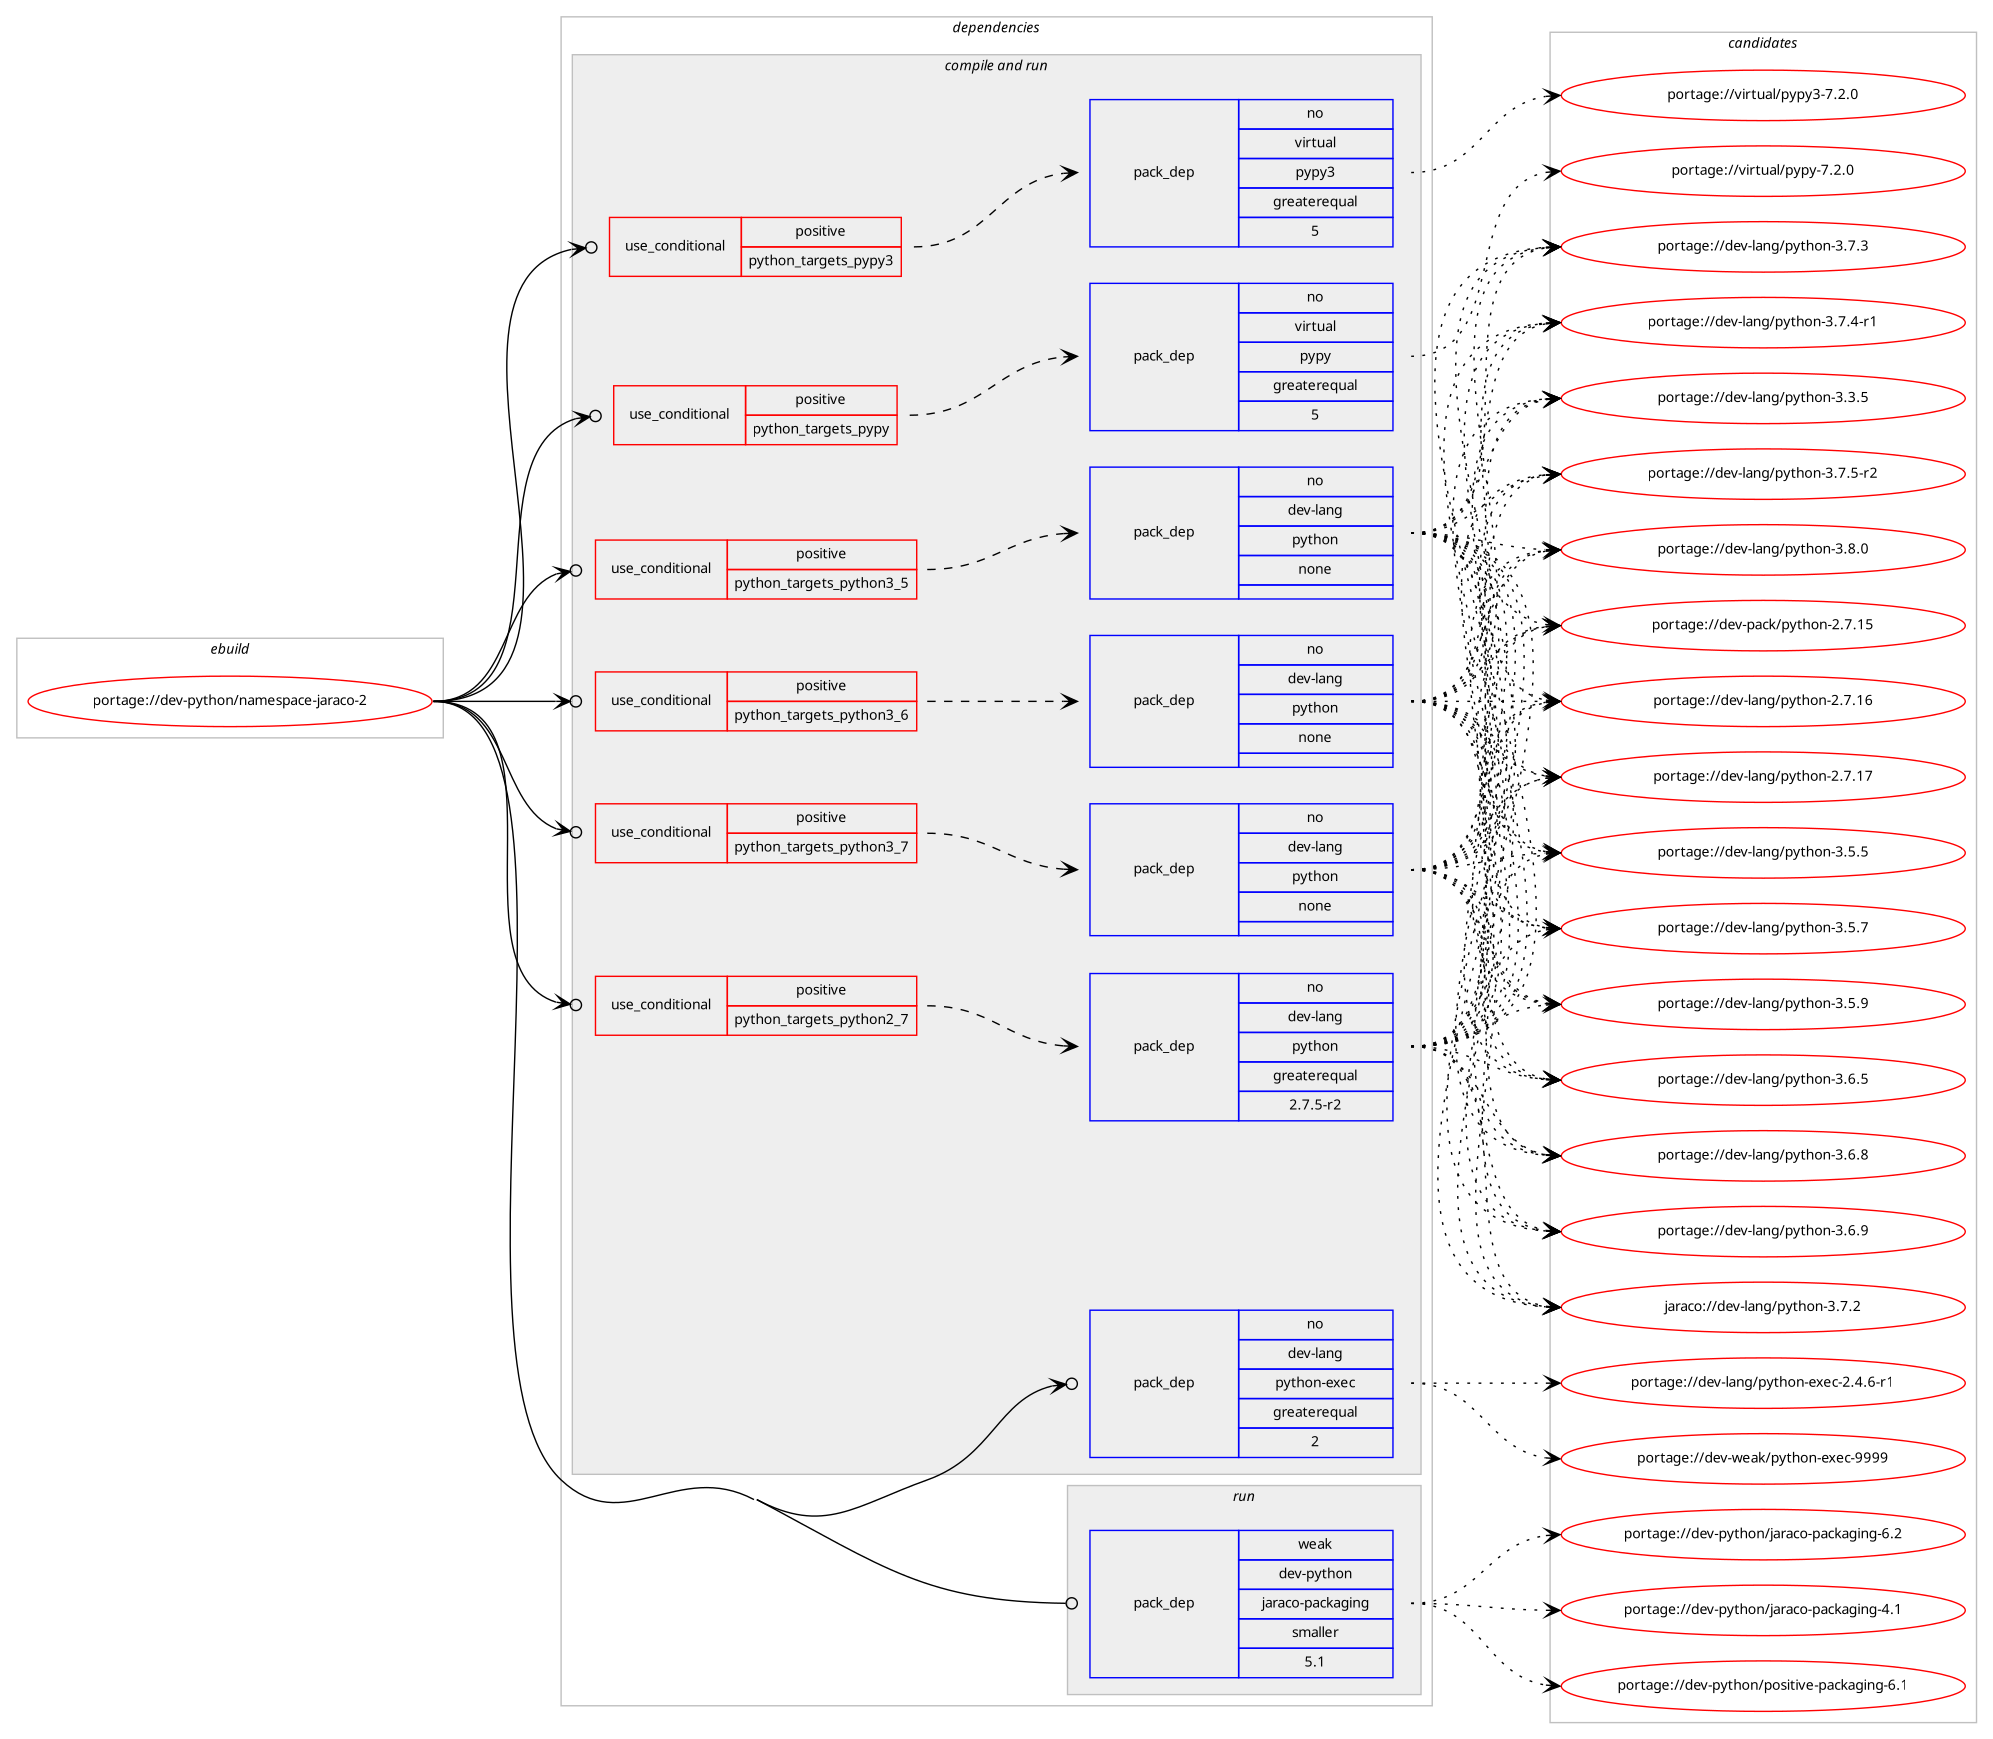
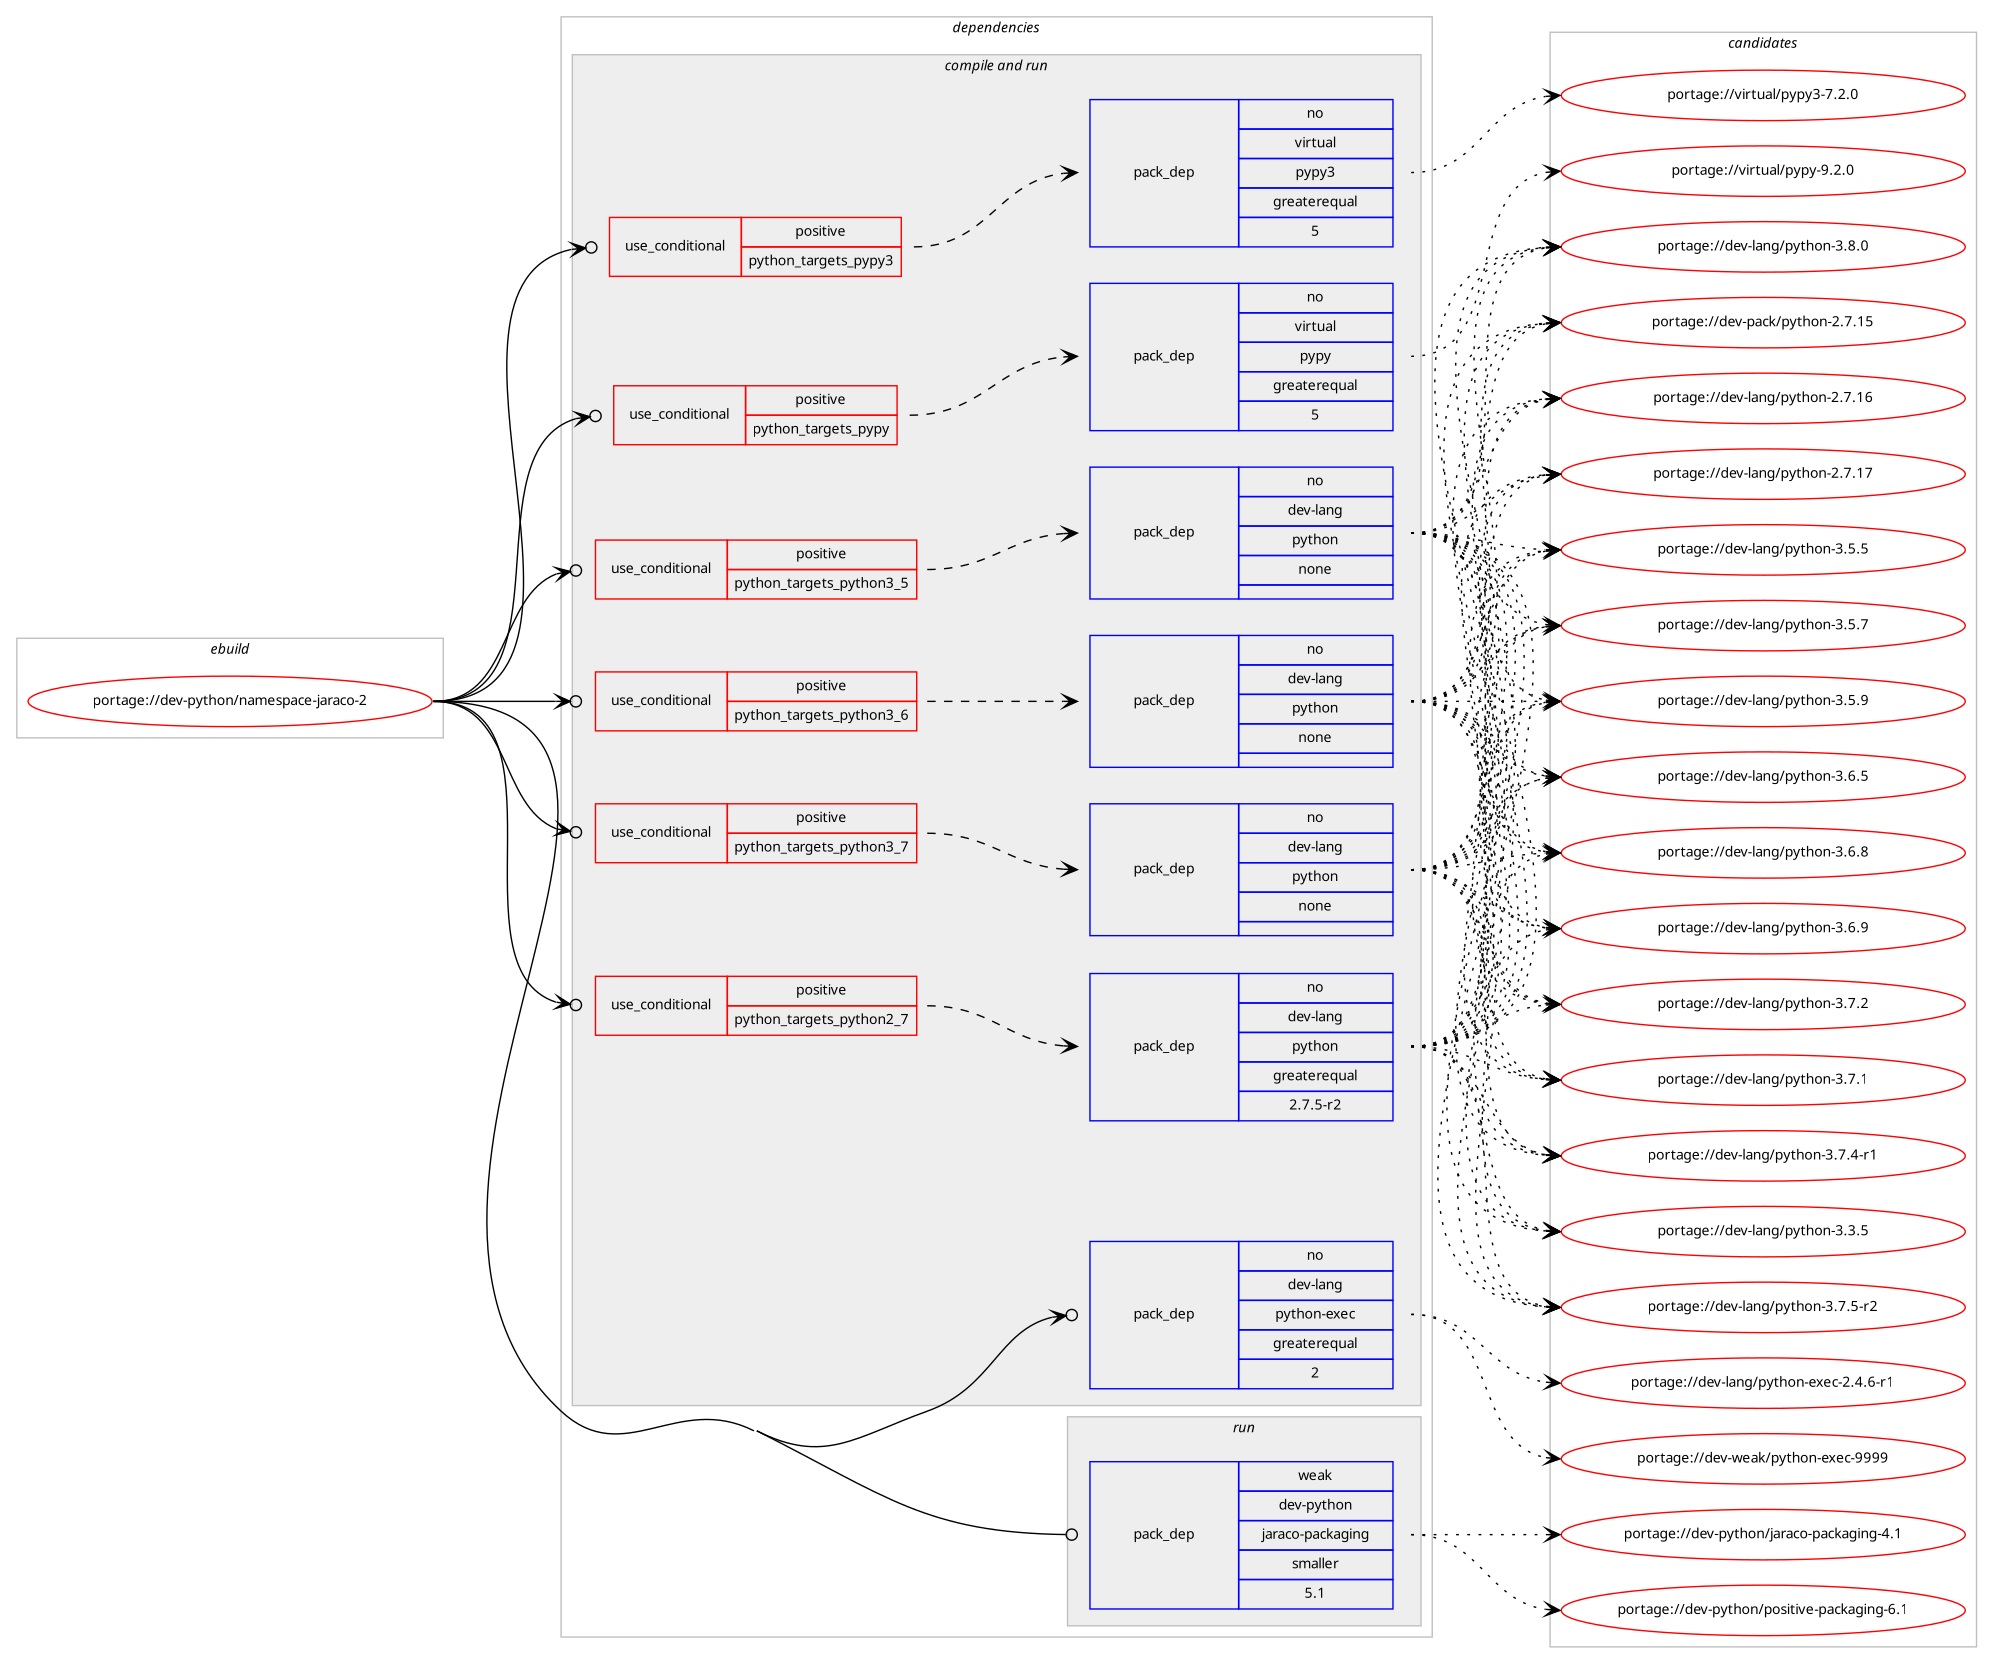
node "portage://virtual/pypy-7.2.0": label "portage://virtual/pypy-7.2.0" -> "portage://virtual/pypy-9.2.0"
node "portage://dev-lang/python-3.7.3": label "portage://dev-lang/python-3.7.3" -> "portage://dev-lang/python-3.7.1"
node "jaraco://dev-lang/python-3.7.2": label "jaraco://dev-lang/python-3.7.2" -> "portage://dev-lang/python-3.7.2"
node "portage://dev-python/jaraco-packaging-6.2": removed
